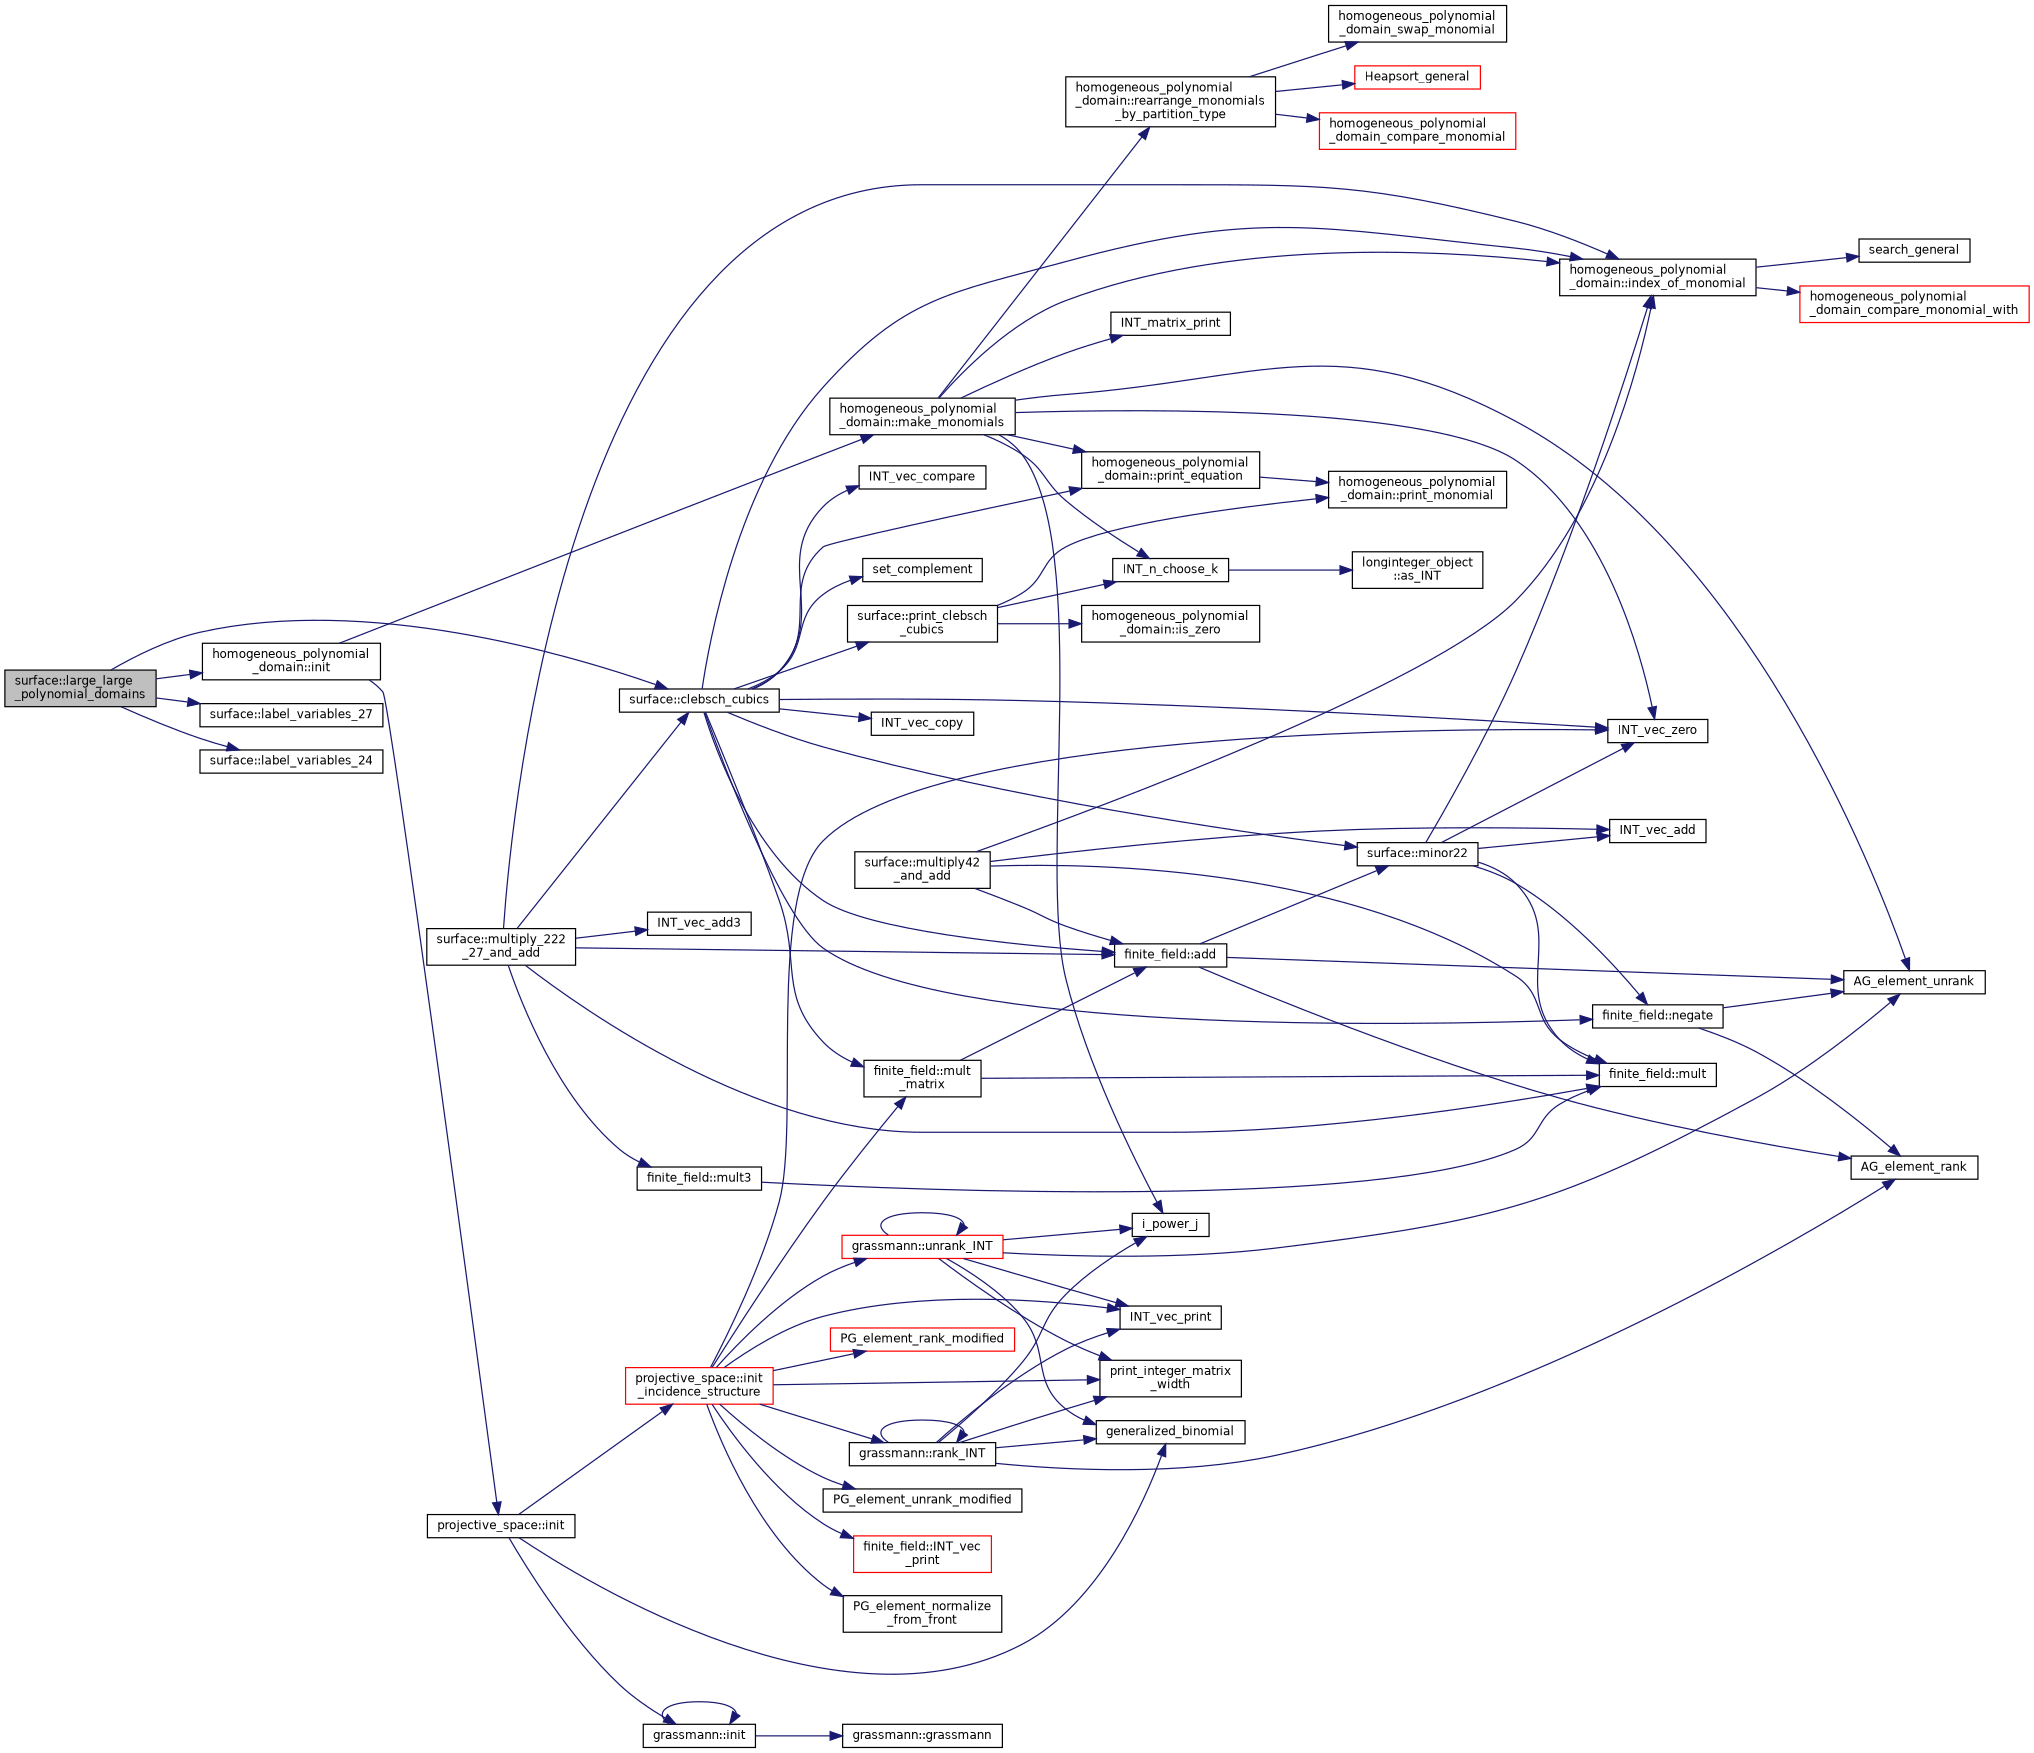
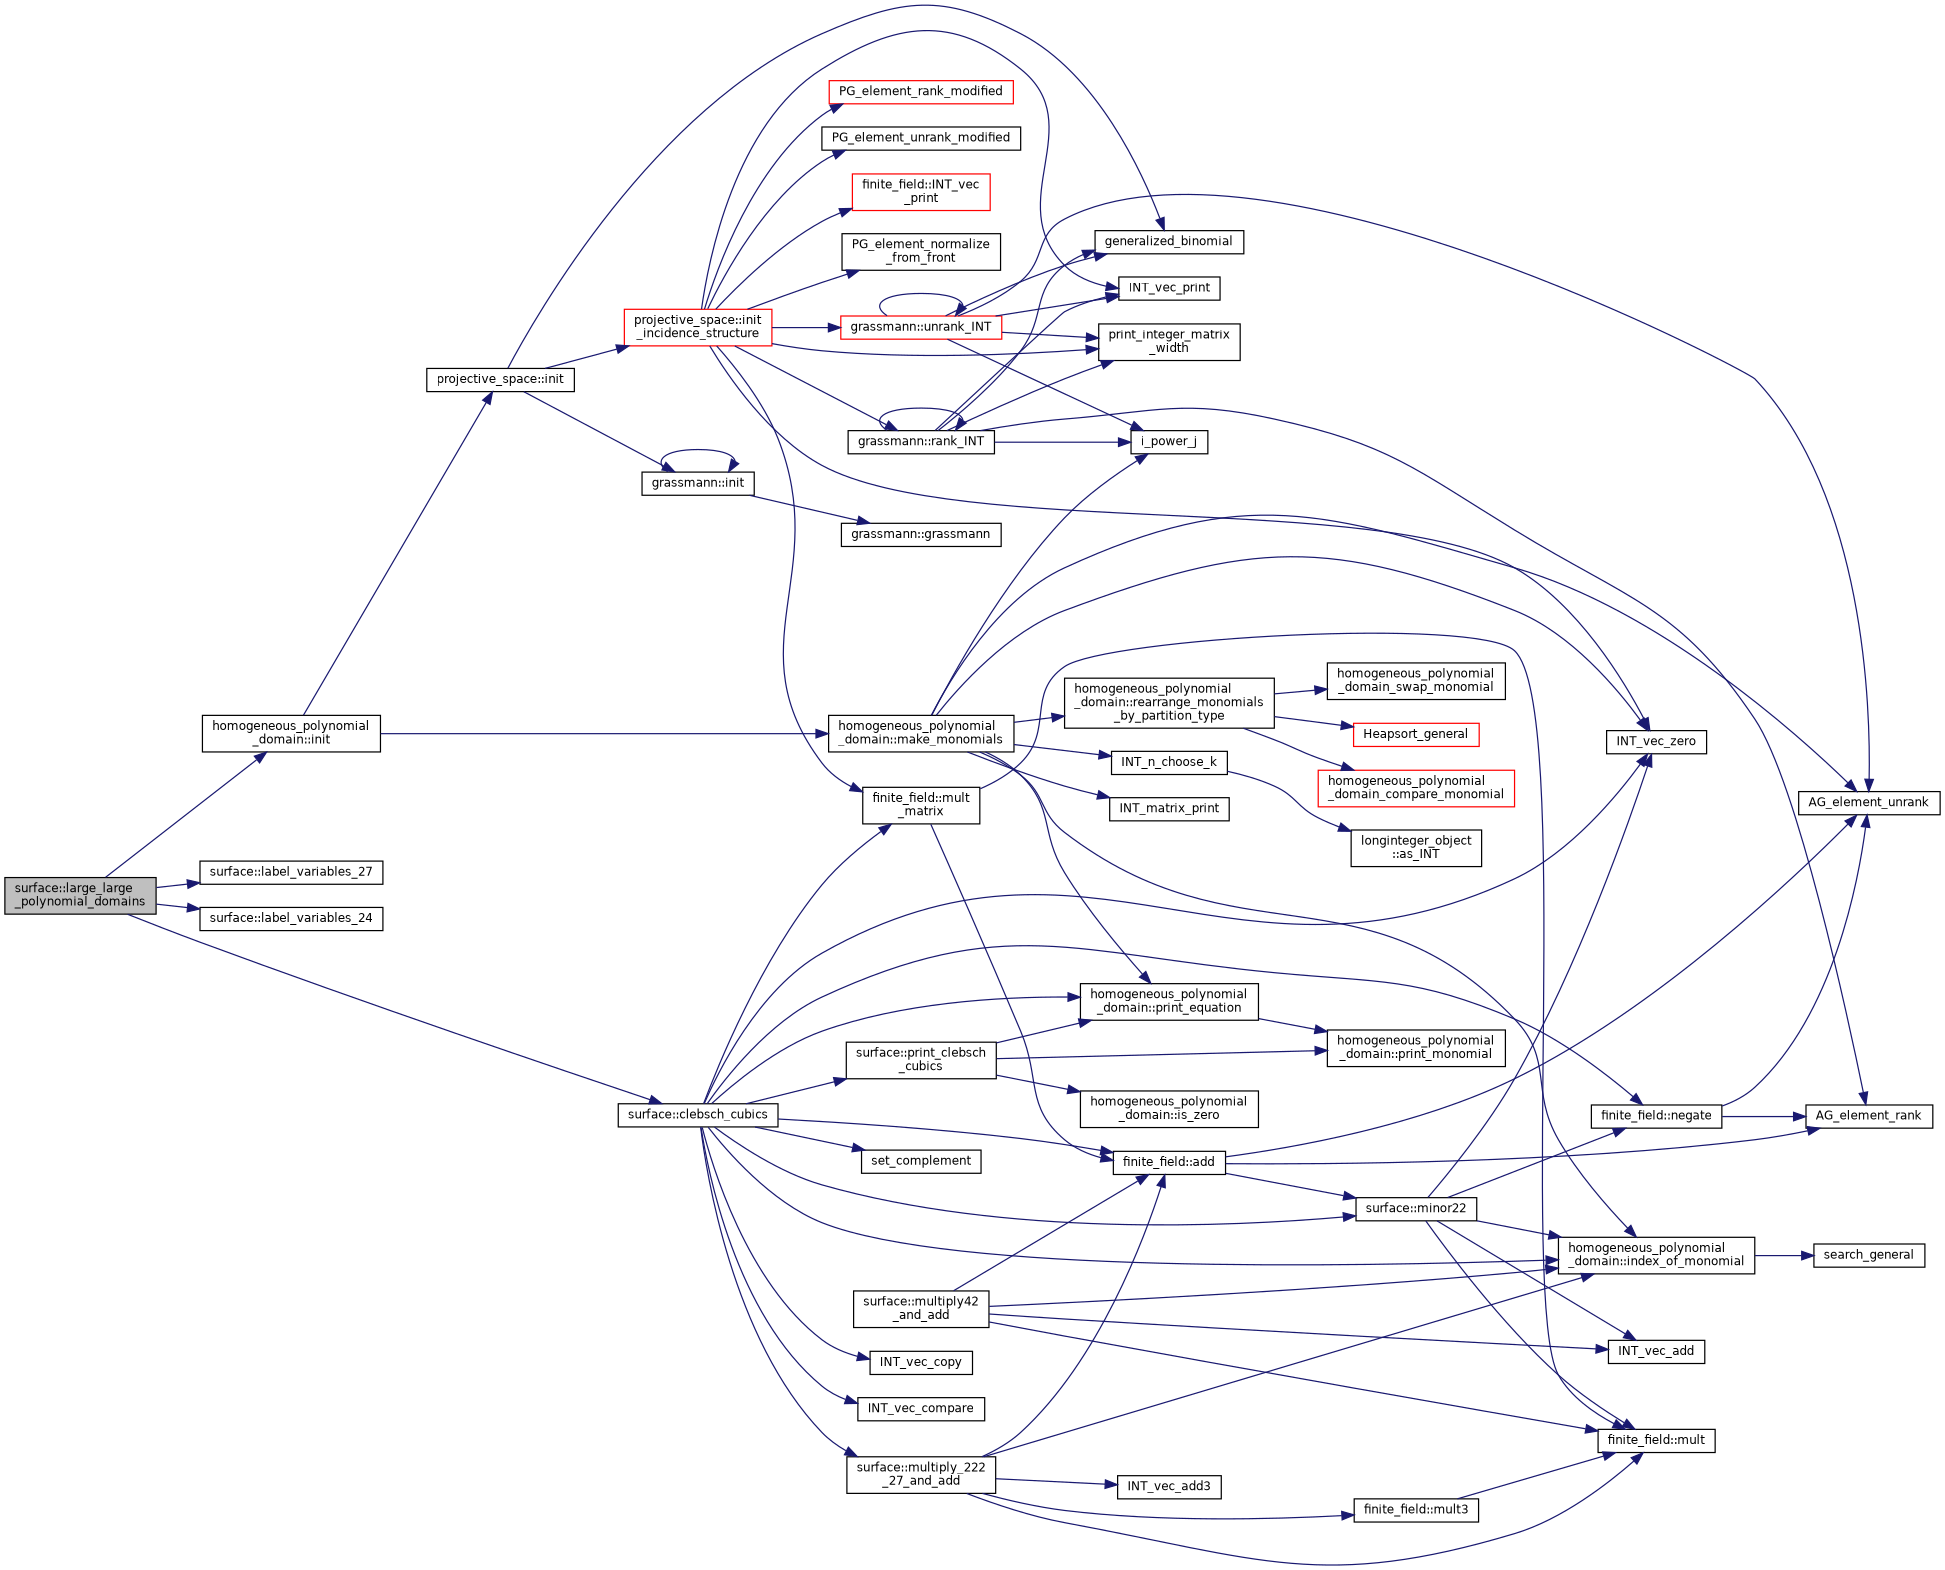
node "homogeneous_polynomial _domain_compare_monomial_with": removed
edge "surface::print_clebsch _cubics" -> "INT_n_choose_k": now "surface::print_clebsch _cubics" -> "homogeneous_polynomial _domain::print_equation"
edge "surface::multiply_222 _27_and_add" -> "surface::clebsch_cubics": reversed
